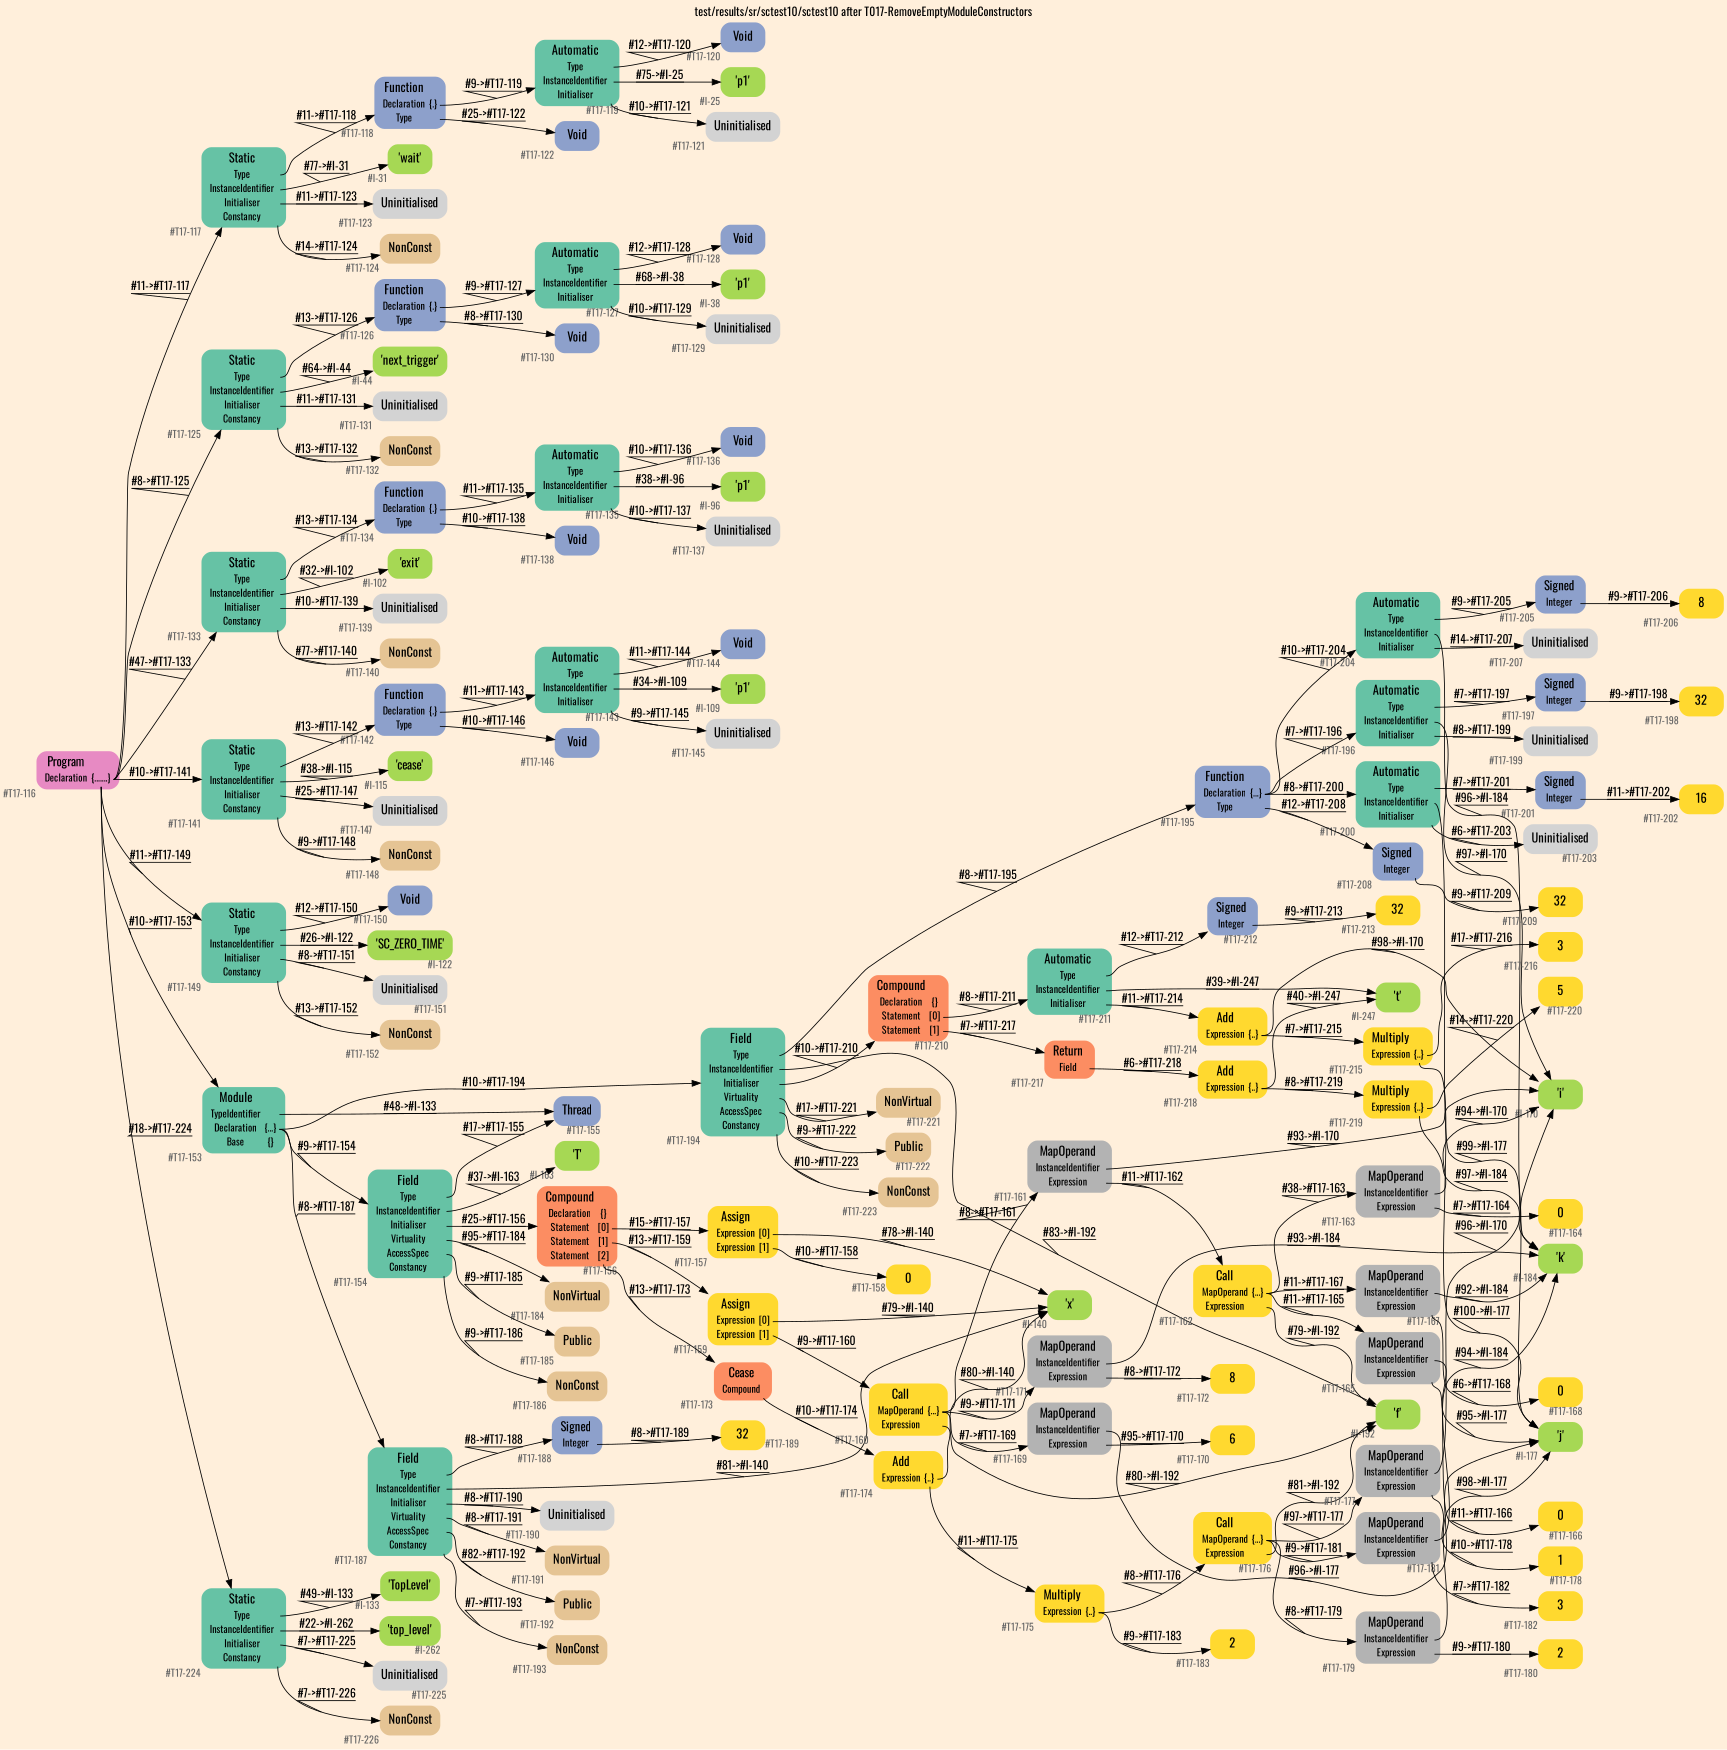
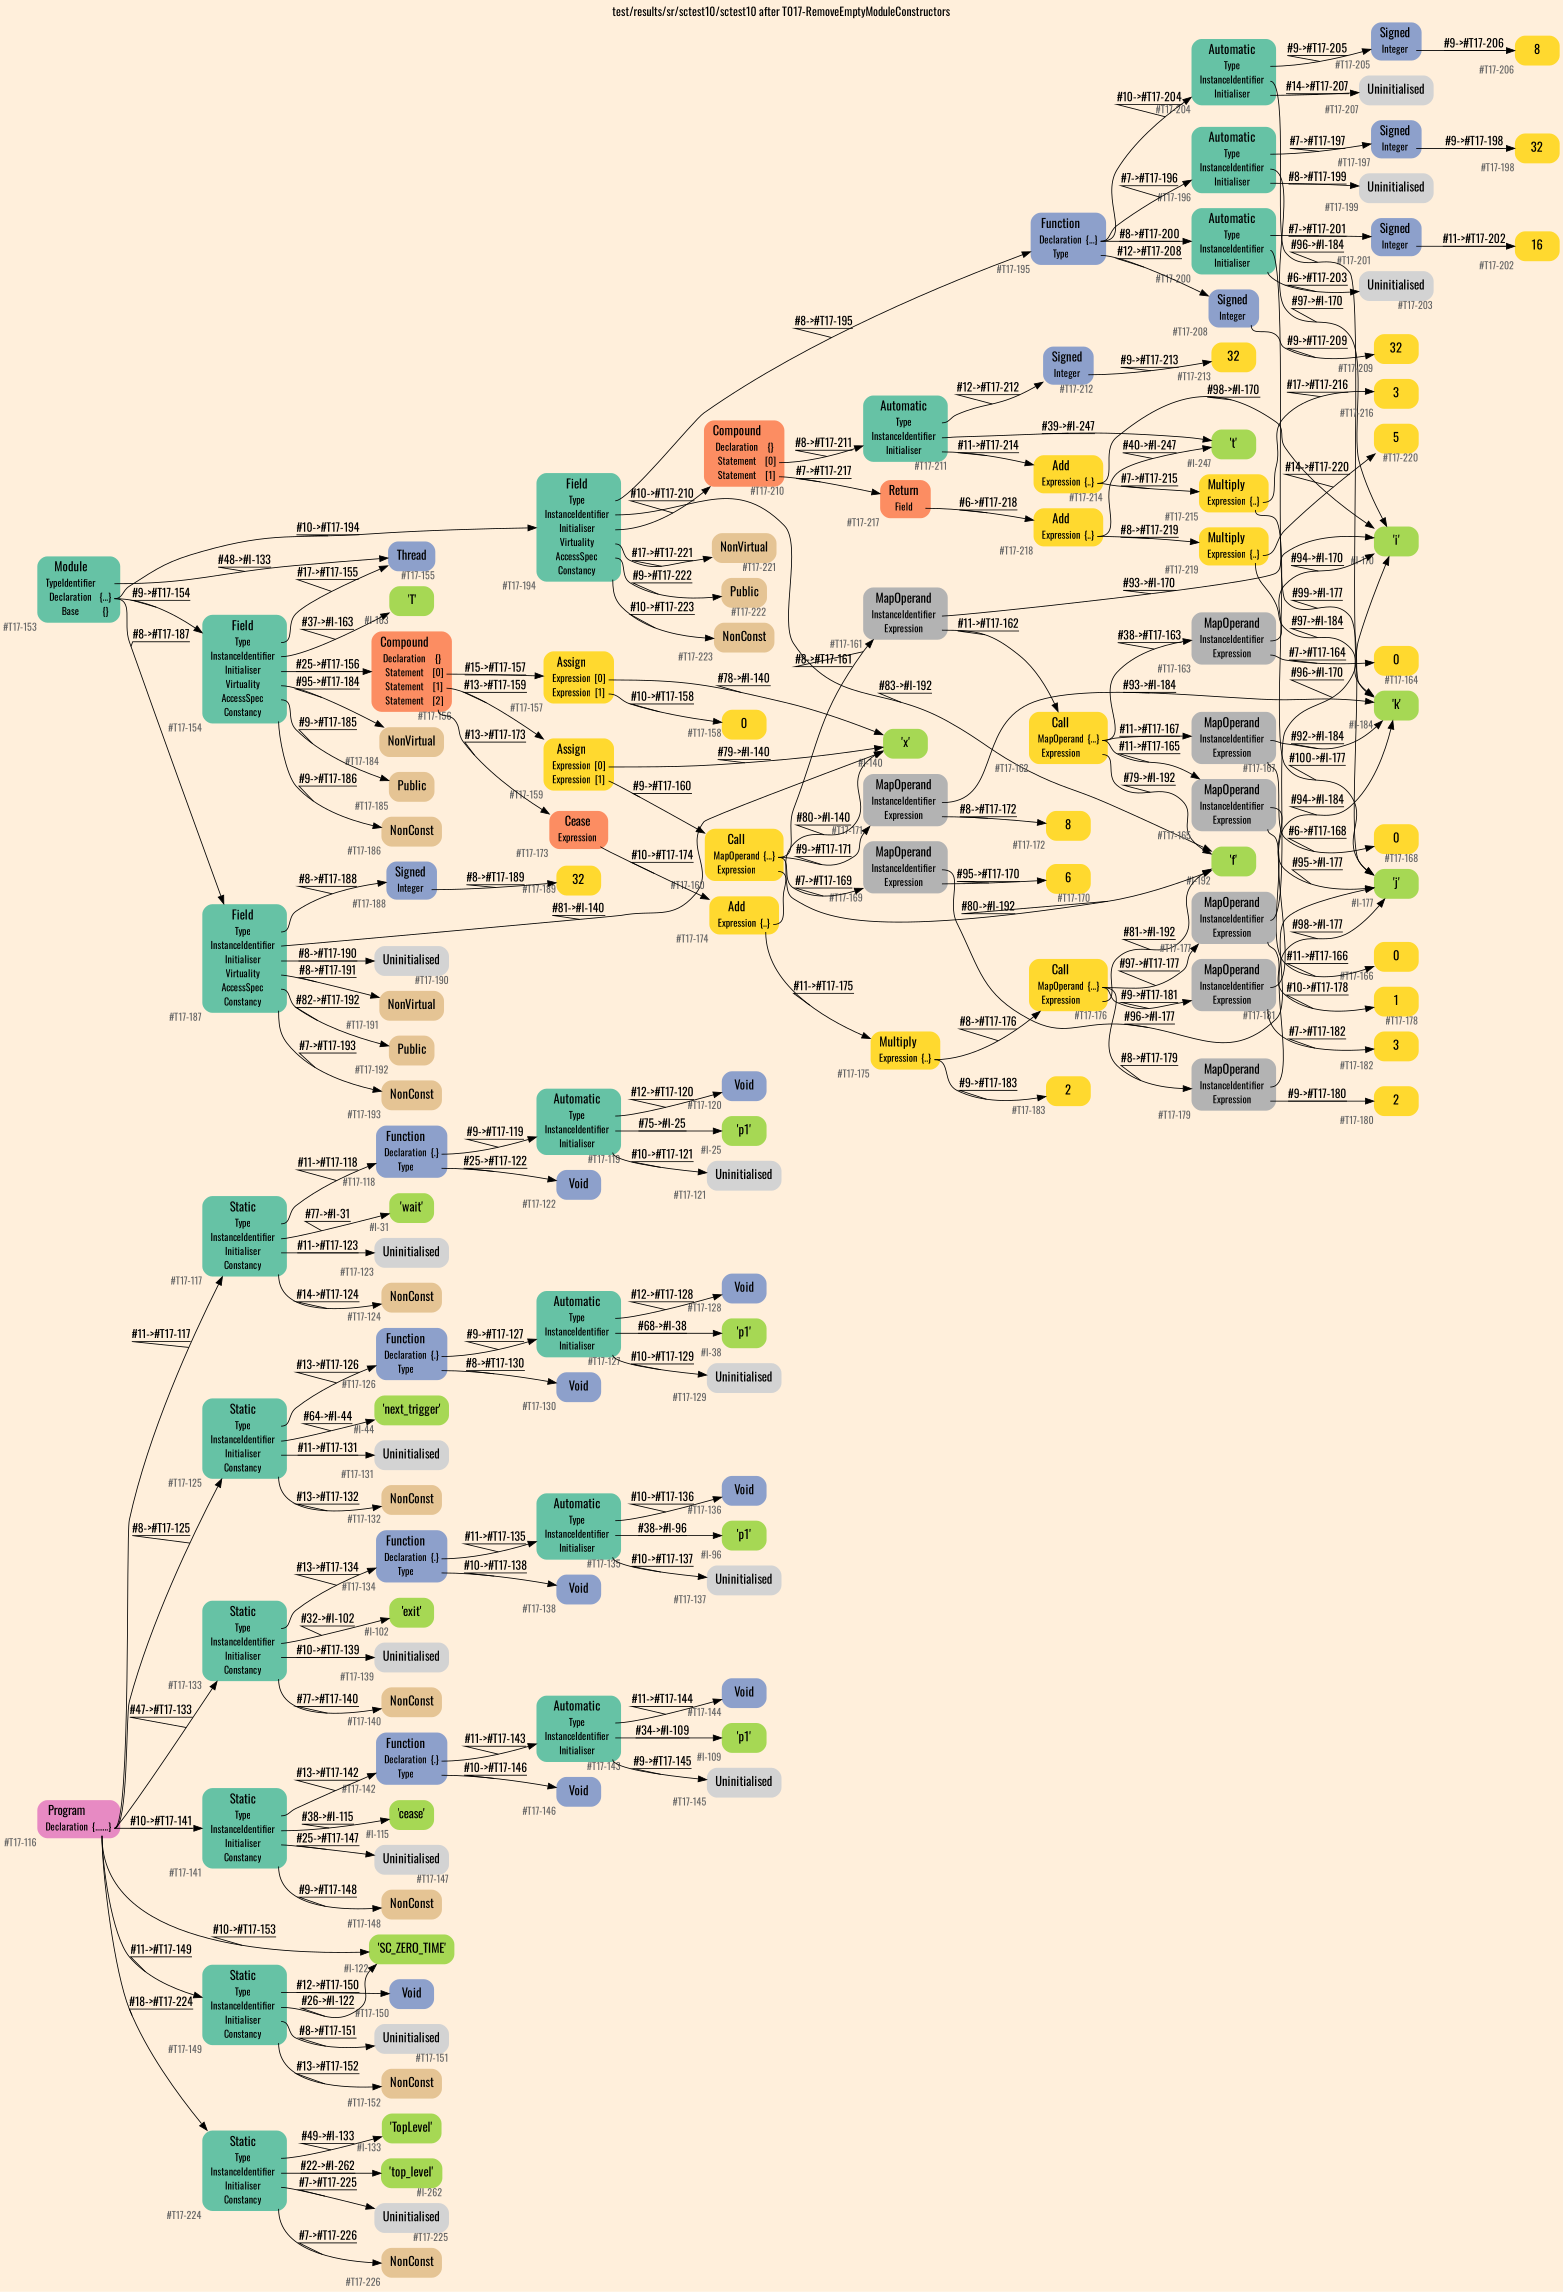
edge "Program" -> "Module": now "Program" -> "'SC_ZERO_TIME'"
node "Cease": text "Compound" -> "Expression"
